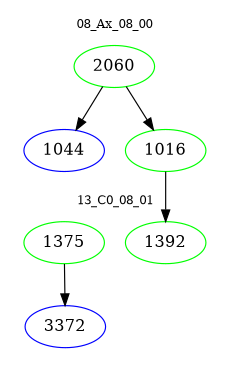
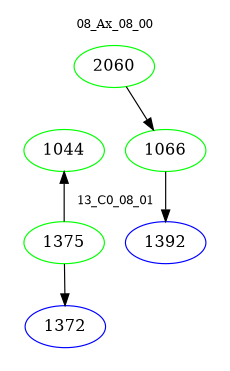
edge "2060" -> "1044": now "1375" -> "1044"
node "1044": color blue -> green
node "1016": label "1016" -> "1066"
node "1392": color green -> blue
node "3372": label "3372" -> "1372"
